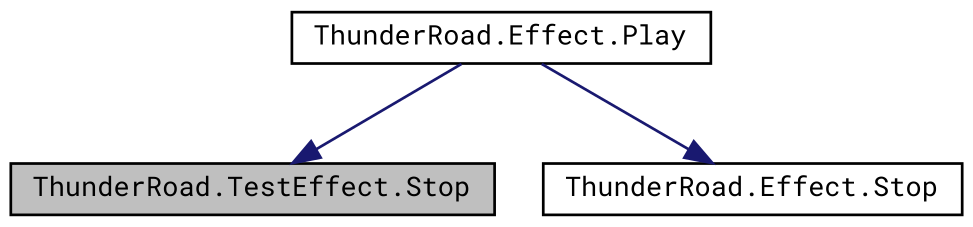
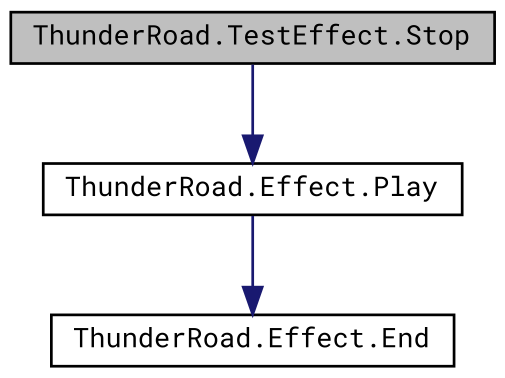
edge "ThunderRoad.Effect.Play" -> "ThunderRoad.TestEffect.Stop": reversed
node "ThunderRoad.Effect.Stop": label "ThunderRoad.Effect.Stop" -> "ThunderRoad.Effect.End"
